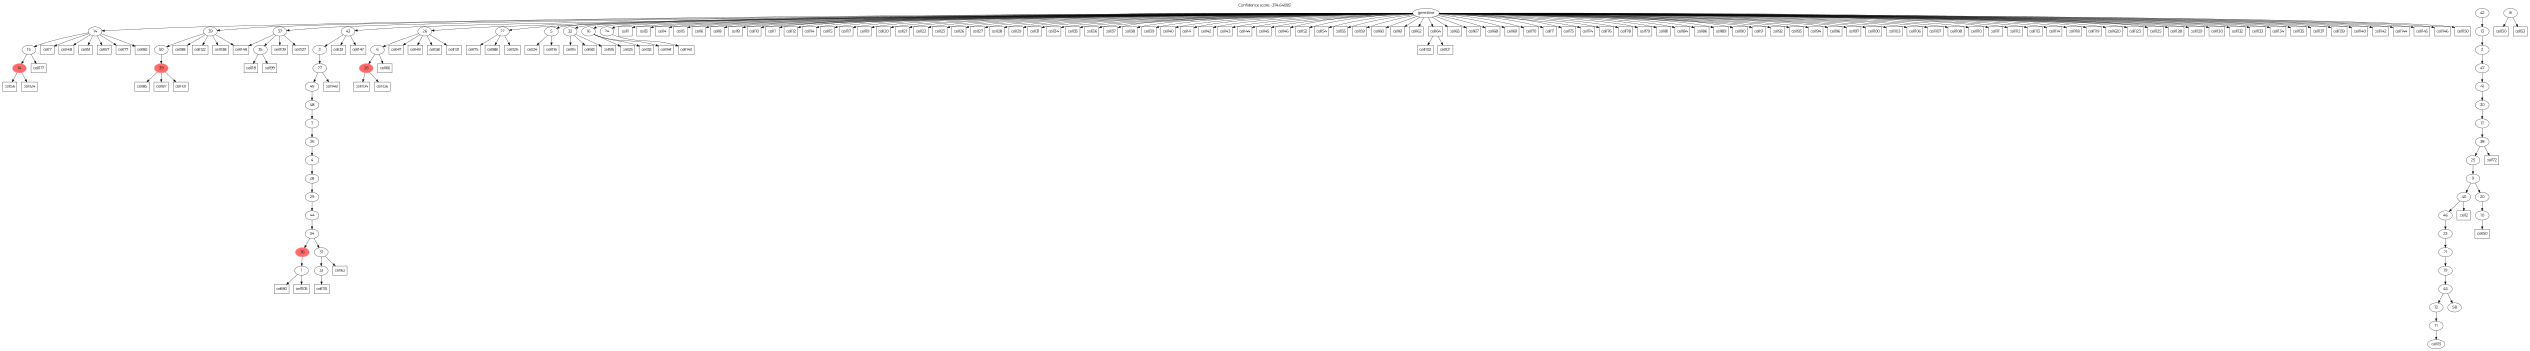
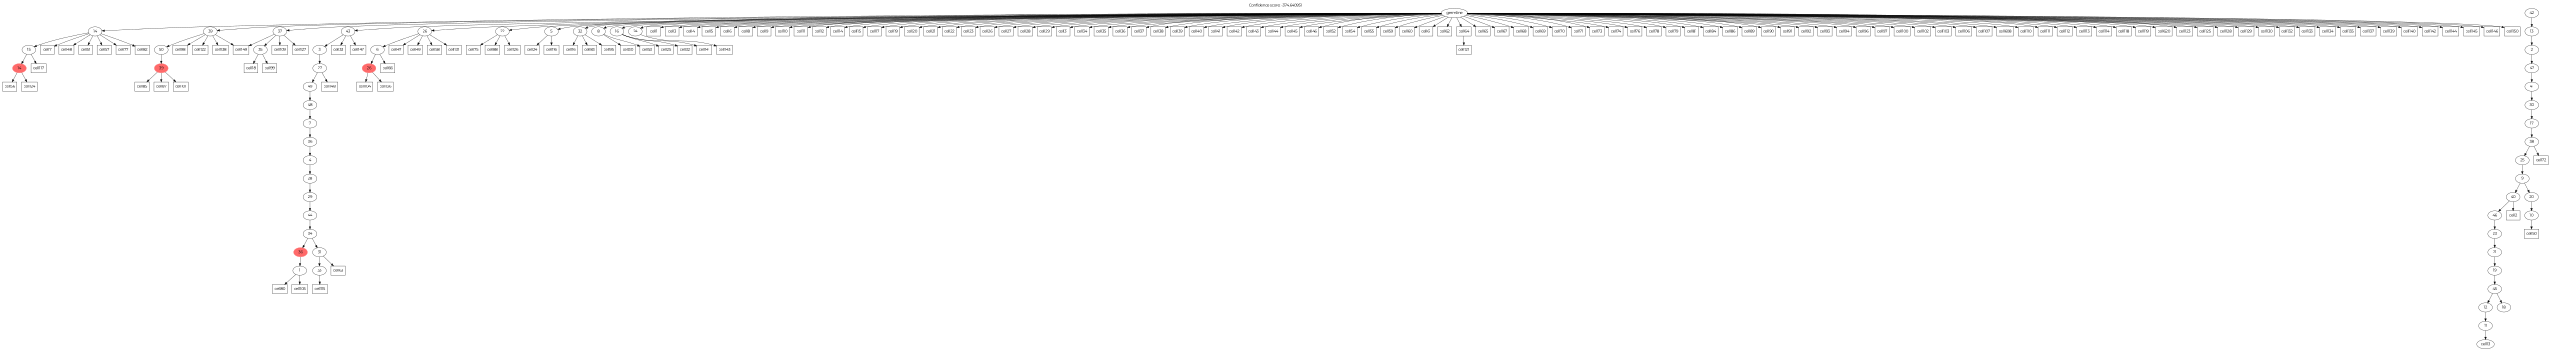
edge "germline" -> "8": added
node "cell108": label "cell108" -> "cell608"
edge "cell64" -> "cell102": now "germline" -> "cell102"
node "58": label "58" -> "18"
